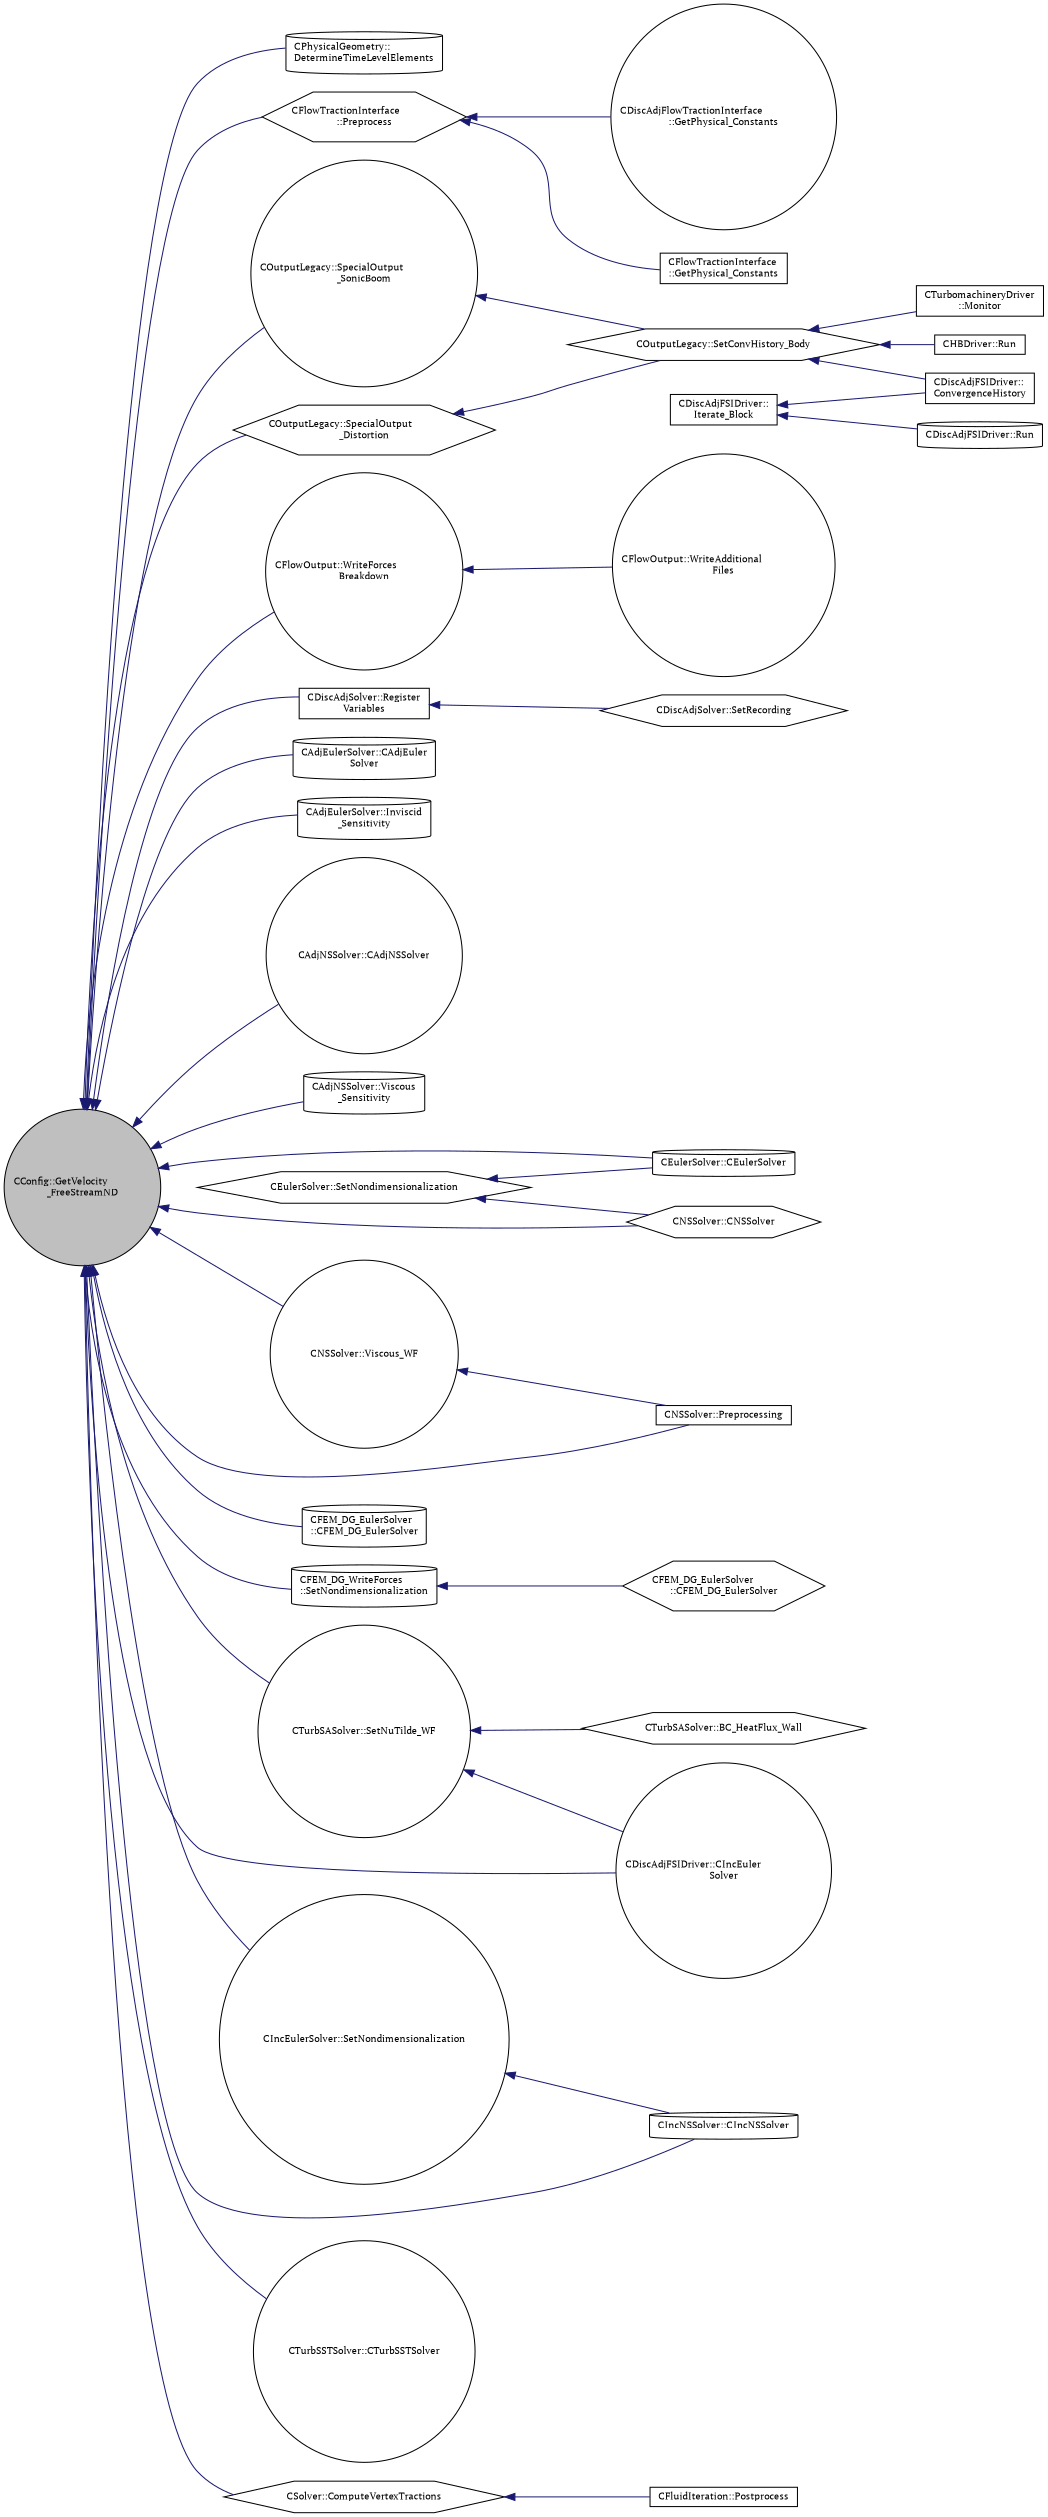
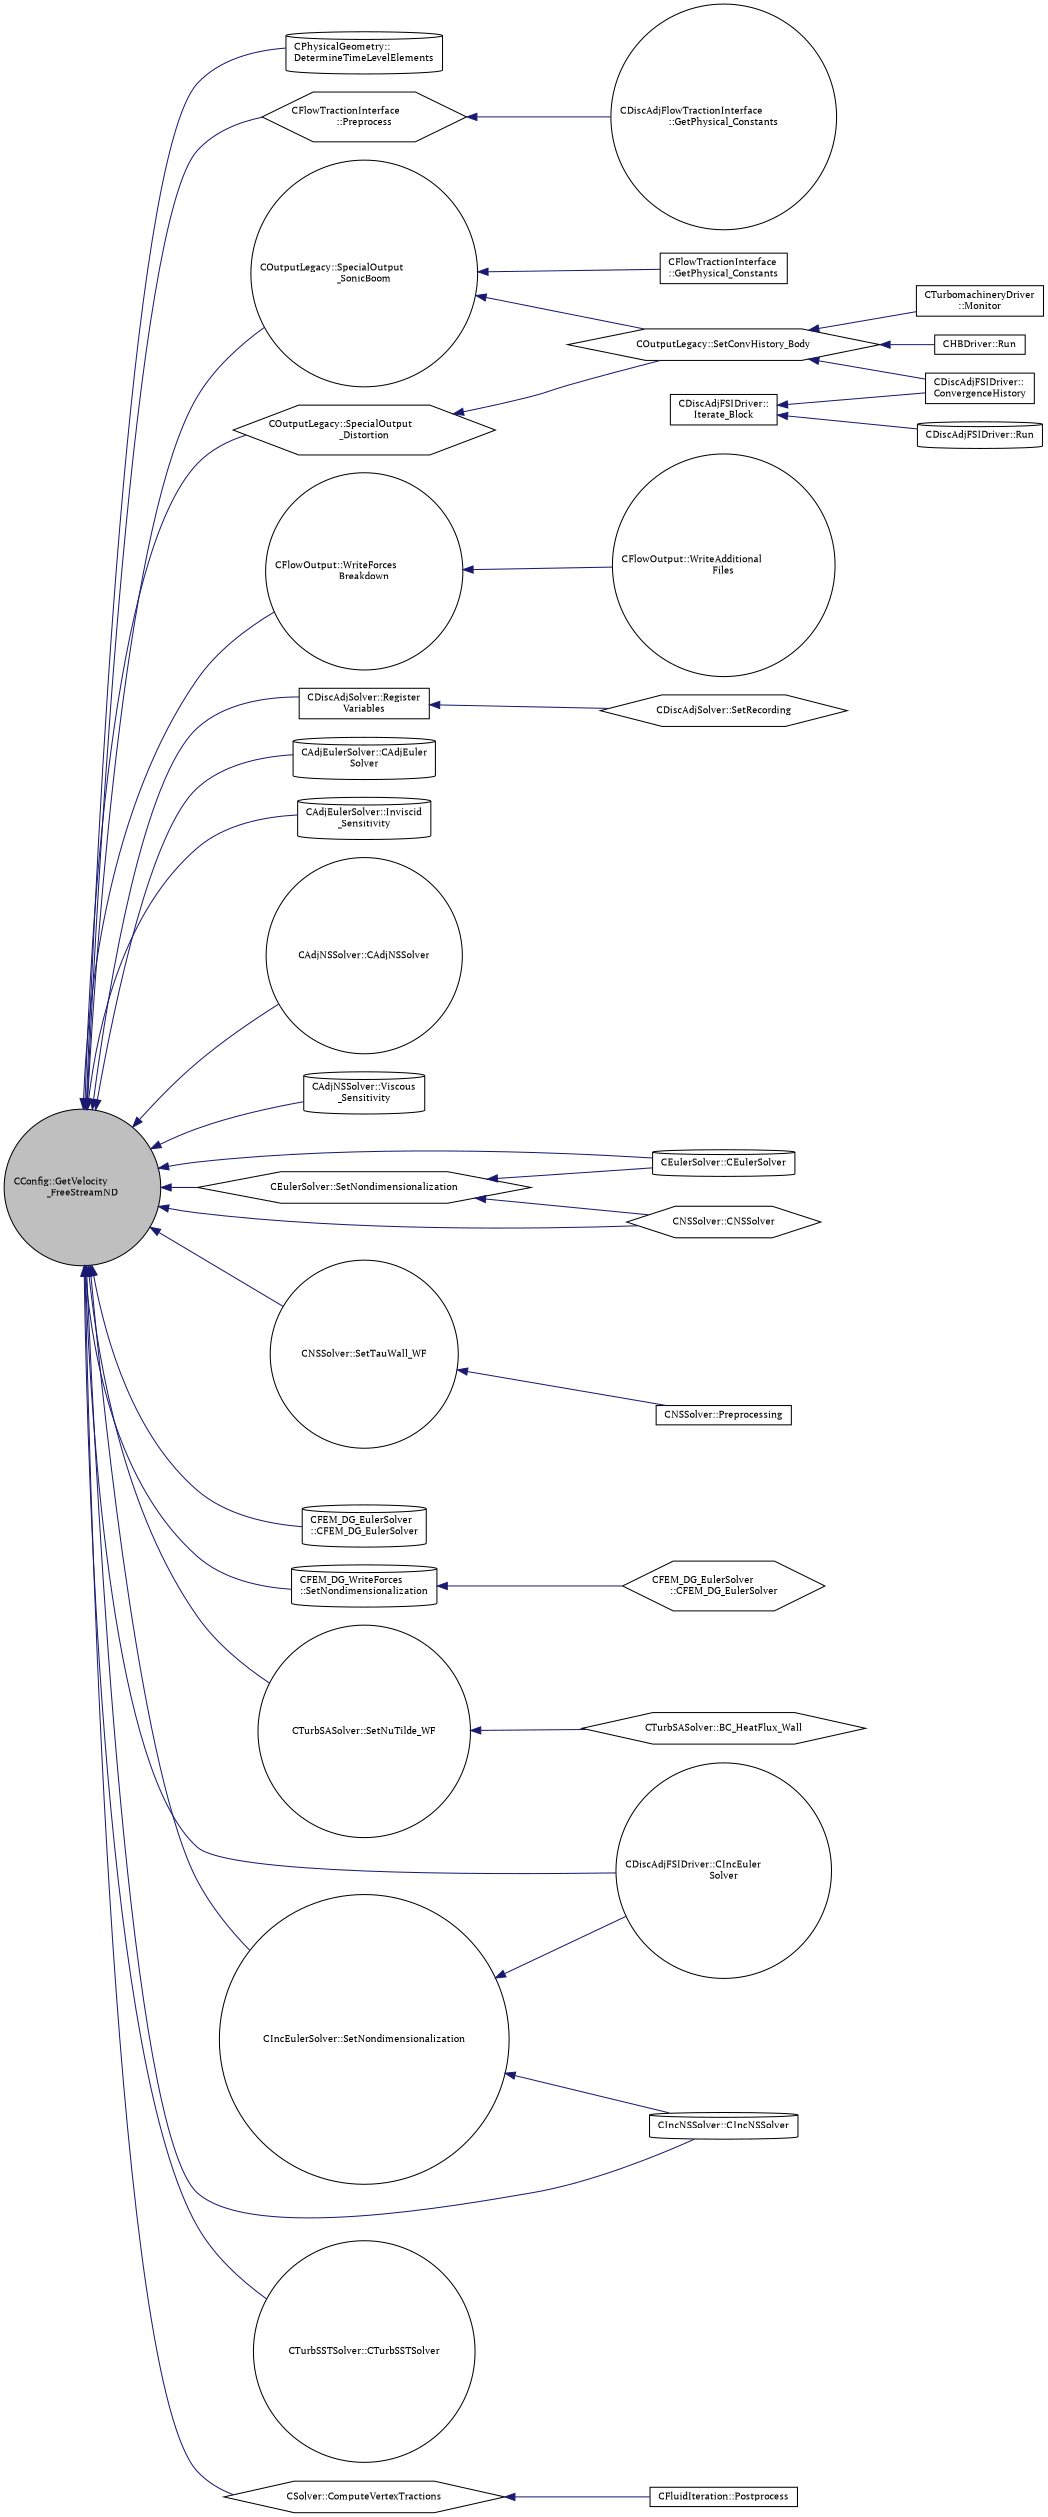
edge "CFlowTractionInterface ::GetPhysical_Constants" -> "CFlowTractionInterface ::Preprocess": now "CFlowTractionInterface ::GetPhysical_Constants" -> "COutputLegacy::SpecialOutput _SonicBoom"
node "CNSSolver::Viscous_WF": label "CNSSolver::Viscous_WF" -> "CNSSolver::SetTauWall_WF"
edge "CNSSolver::Preprocessing" -> "CConfig::GetVelocity _FreeStreamND": now "CEulerSolver::SetNondimensionalization" -> "CConfig::GetVelocity _FreeStreamND"
edge "CDiscAdjFSIDriver::CIncEuler Solver" -> "CTurbSASolver::SetNuTilde_WF": now "CDiscAdjFSIDriver::CIncEuler Solver" -> "CIncEulerSolver::SetNondimensionalization"
